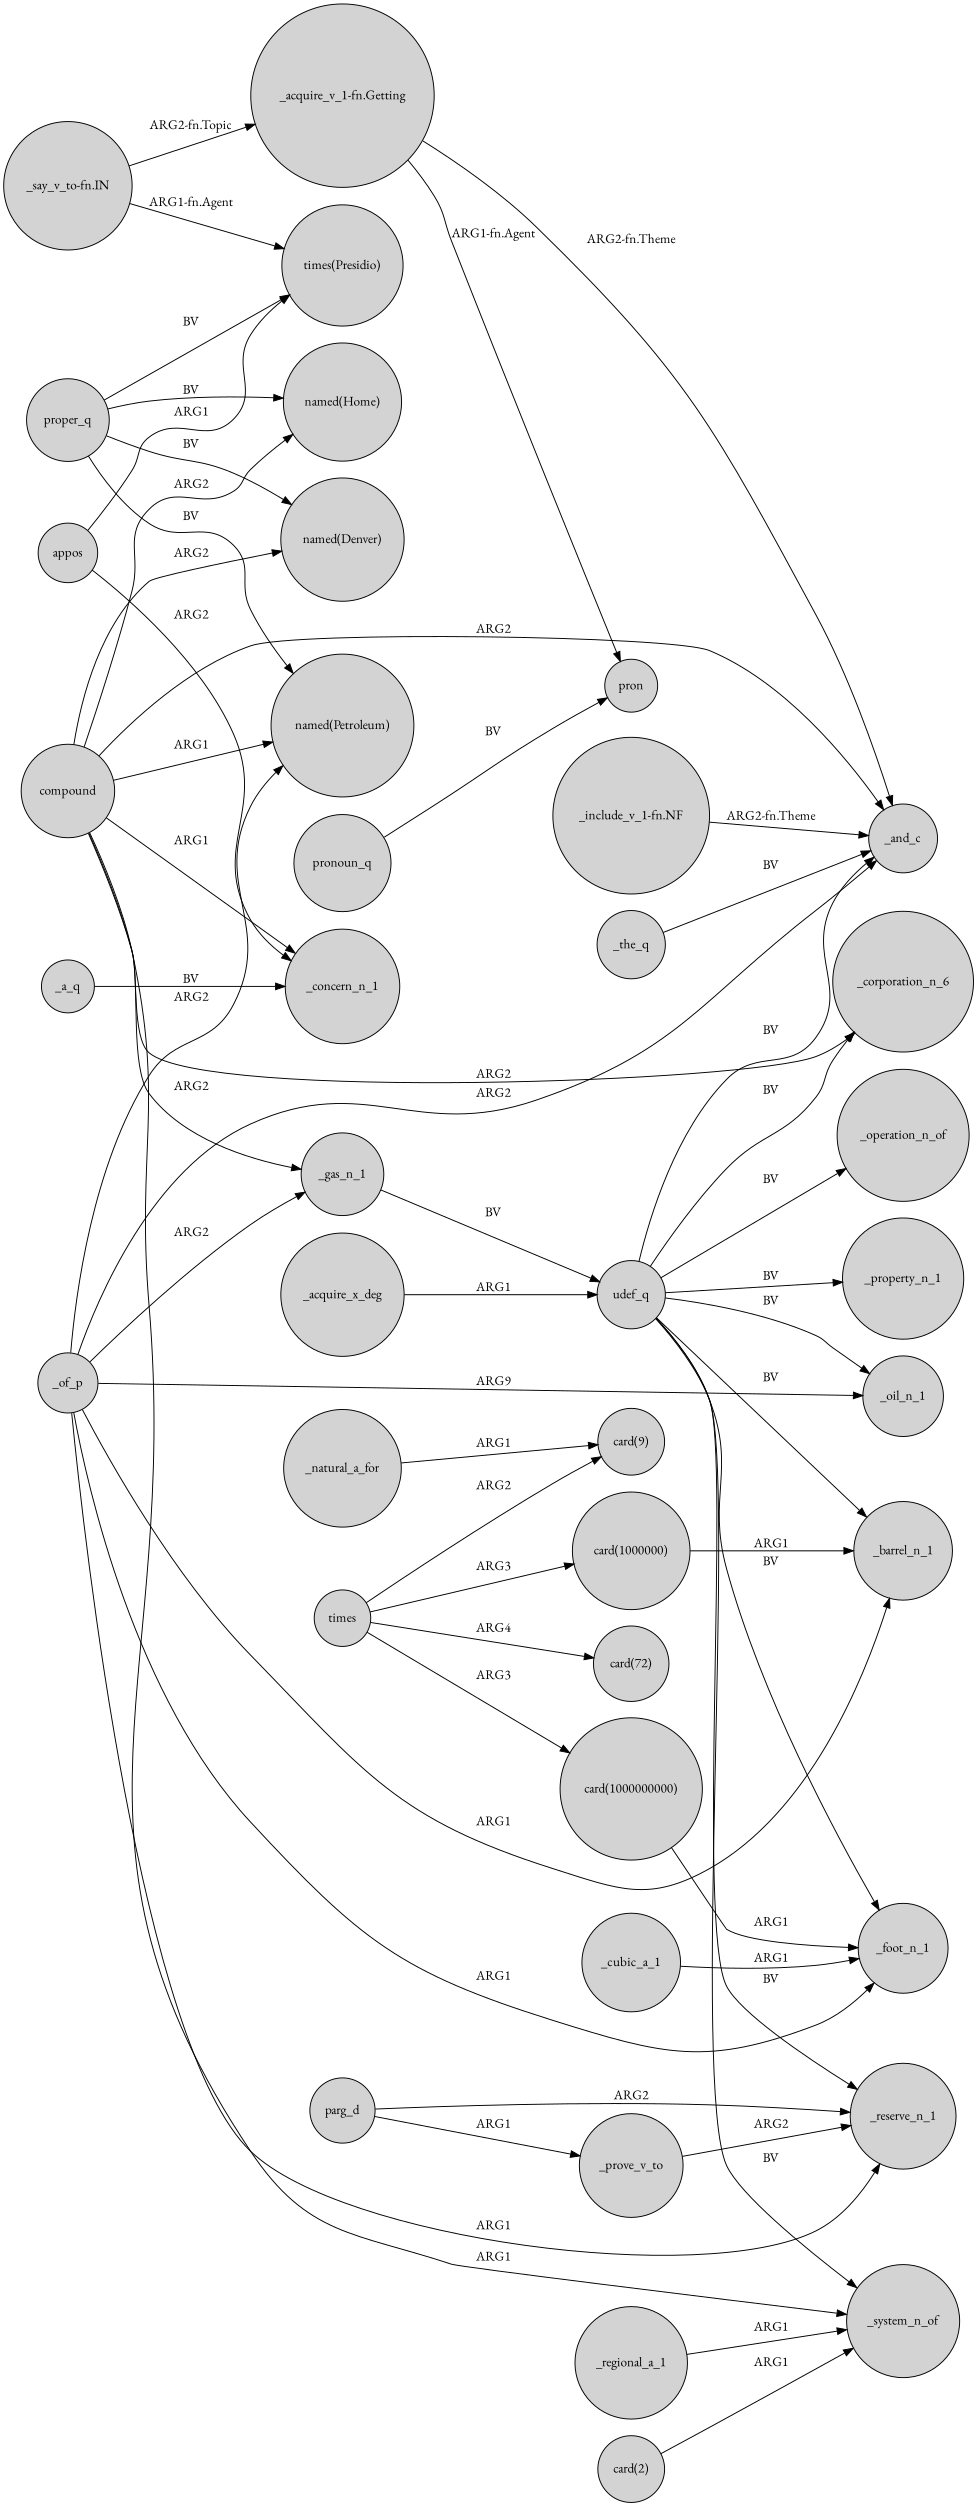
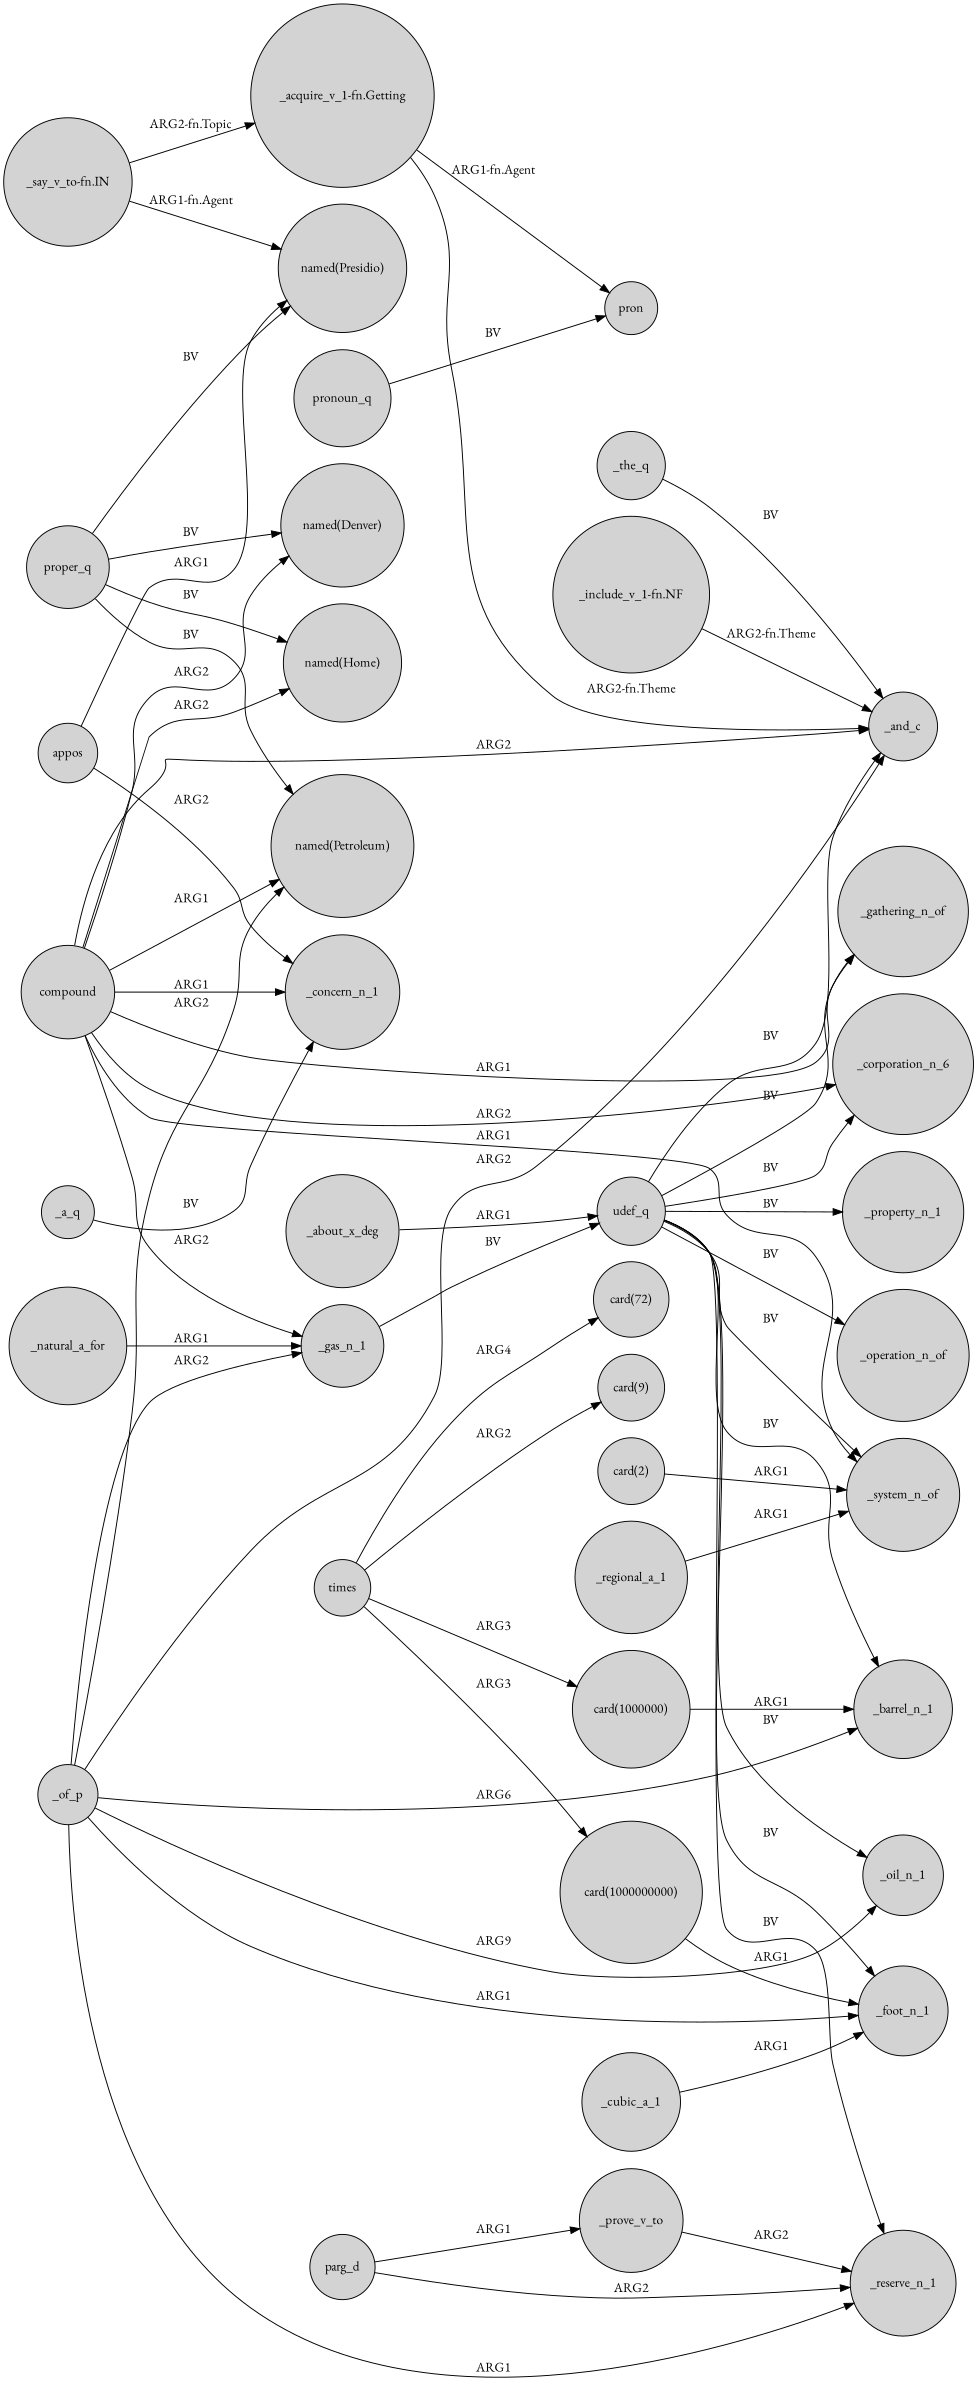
node "times(Presidio)": label "times(Presidio)" -> "named(Presidio)"
node "_gathering_n_of": added
node "_acquire_x_deg": label "_acquire_x_deg" -> "_about_x_deg"
edge "_natural_a_for" -> "card(9)": now "_natural_a_for" -> "_gas_n_1"
edge "_of_p" -> "_barrel_n_1": label "ARG1" -> "ARG6"
